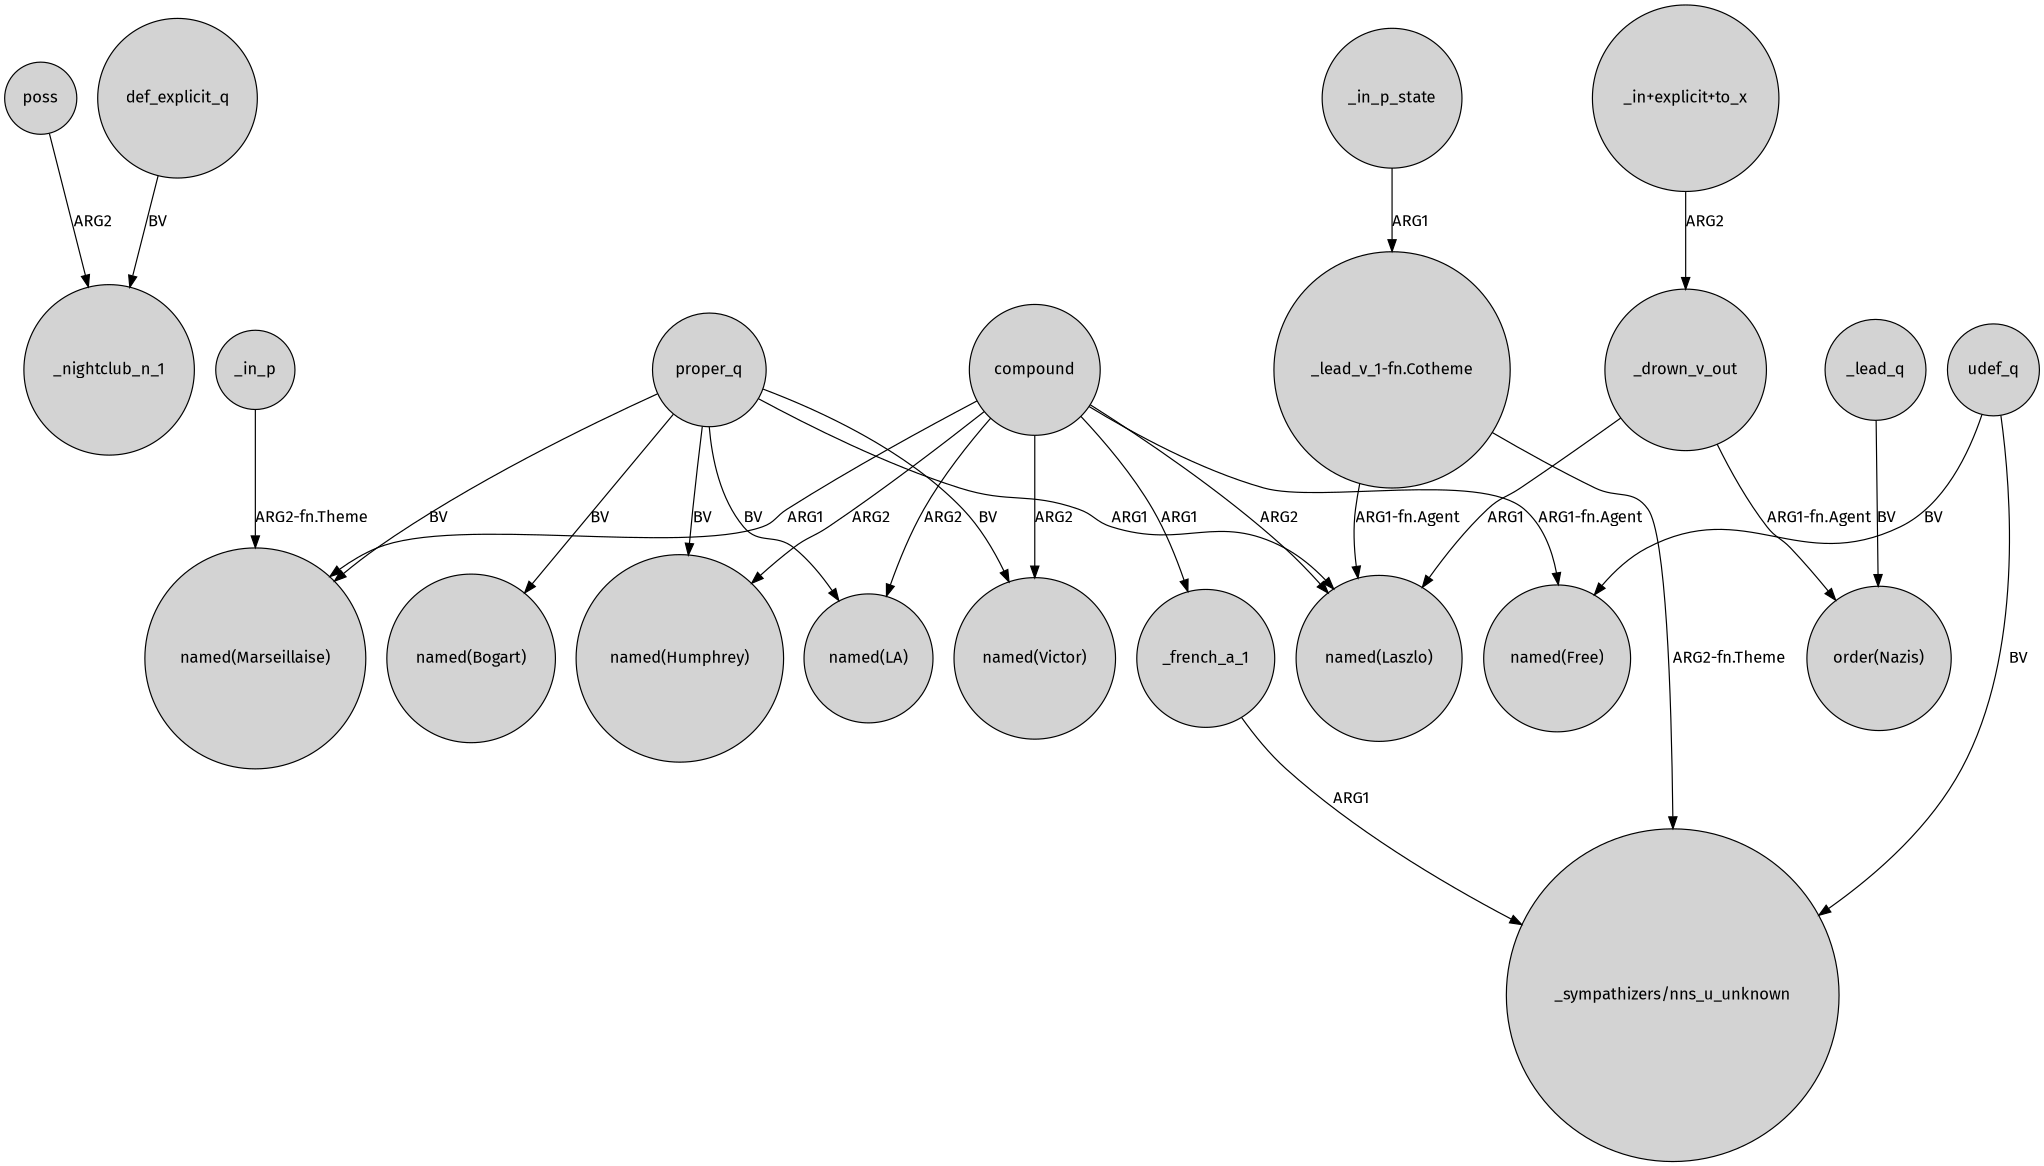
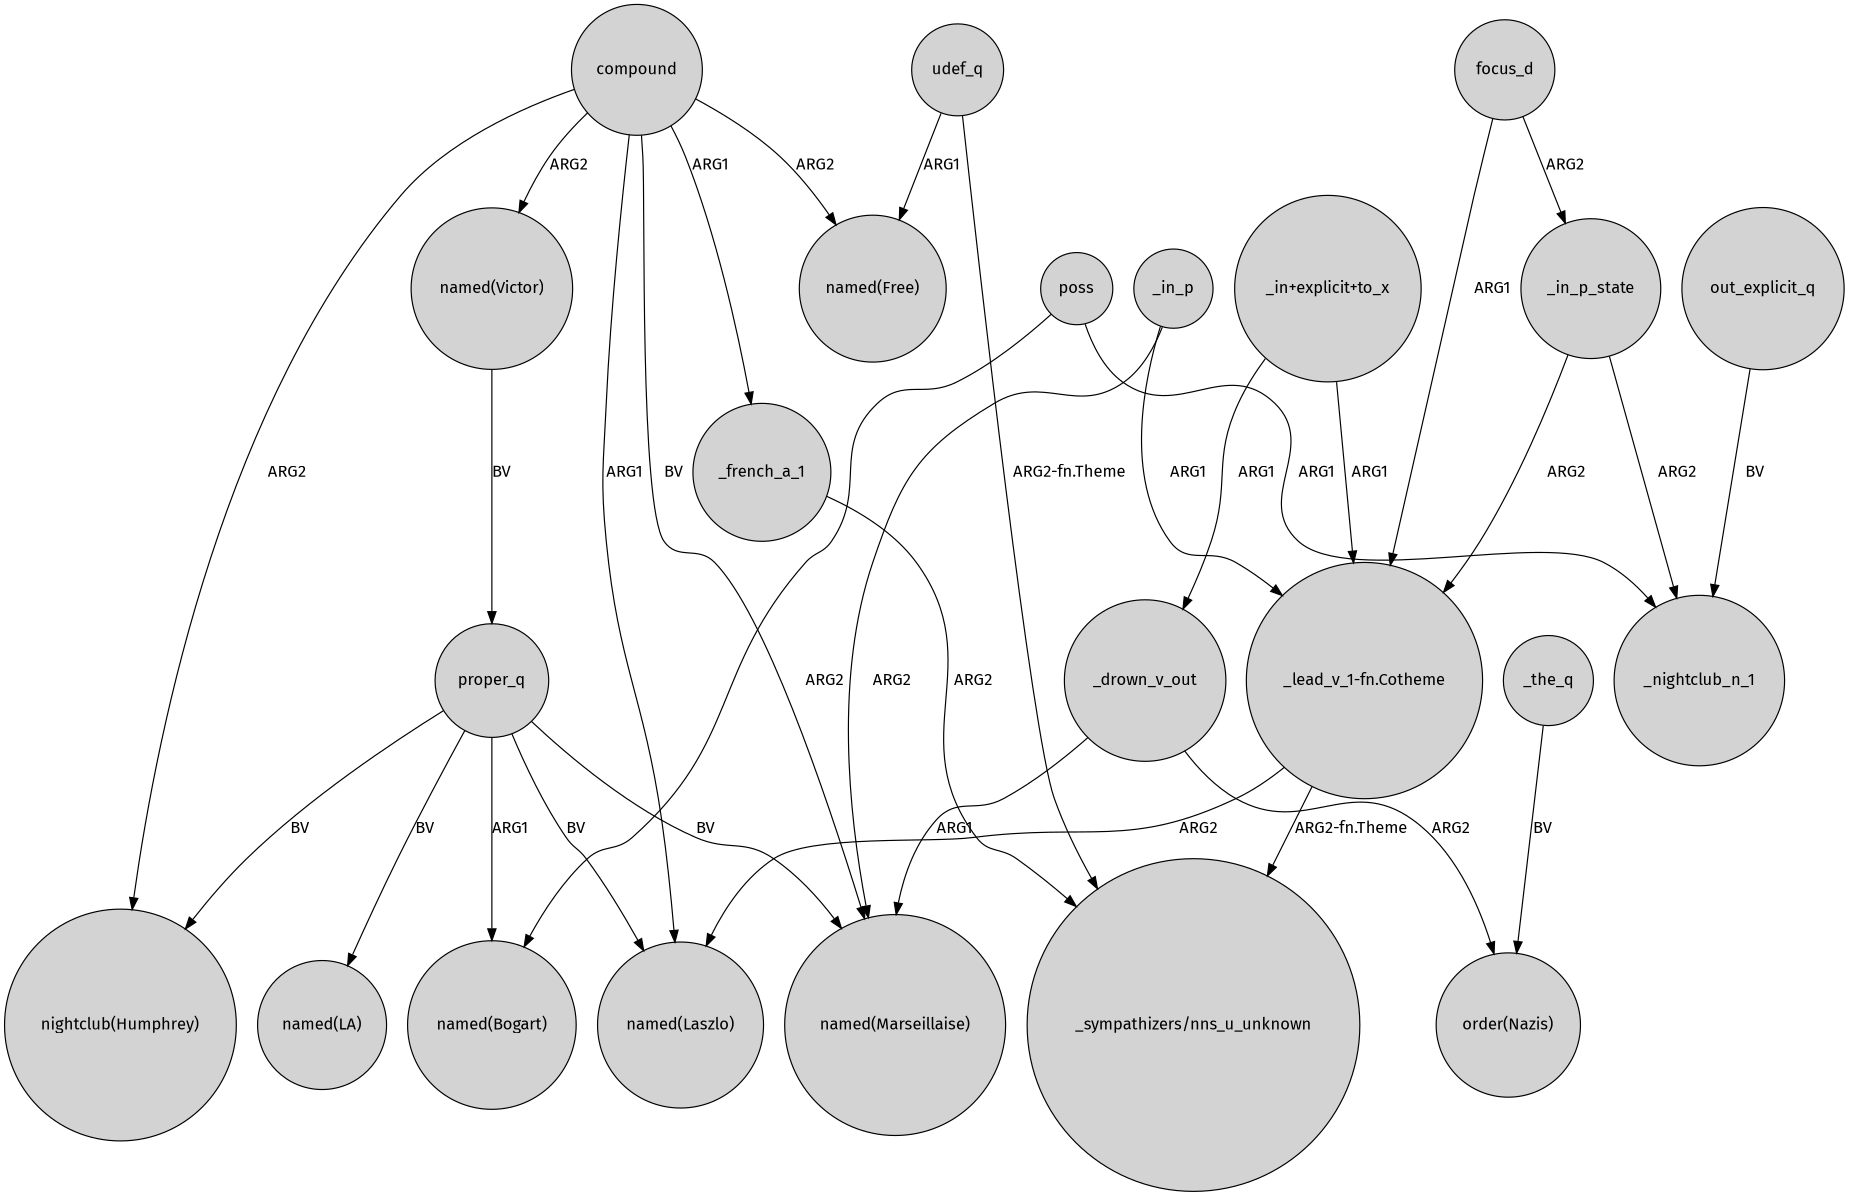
node "focus_d": added
node "def_explicit_q": label "def_explicit_q" -> "out_explicit_q"
edge "poss" -> "_nightclub_n_1": label "ARG2" -> "ARG1"
edge "_in_p_state" -> "_lead_v_1-fn.Cotheme": label "ARG1" -> "ARG2"
edge "_in+explicit+to_x" -> "_drown_v_out": label "ARG2" -> "ARG1"
node "_lead_q": label "_lead_q" -> "_the_q"
edge "proper_q" -> "named(Victor)": reversed
edge "_in+explicit+to_x" -> "_lead_v_1-fn.Cotheme": added, label "ARG1"
edge "_in_p_state" -> "_nightclub_n_1": added, label "ARG2"
edge "_drown_v_out" -> "named(Laszlo)": now "_drown_v_out" -> "named(Marseillaise)"
edge "_in_p" -> "_lead_v_1-fn.Cotheme": added, label "ARG1"
edge "compound" -> "named(LA)": removed, label "ARG2"
edge "_in_p" -> "named(Marseillaise)": label "ARG2-fn.Theme" -> "ARG2"
edge "proper_q" -> "named(Bogart)": label "BV" -> "ARG1"
edge "compound" -> "named(Marseillaise)": label "ARG1" -> "BV"
edge "proper_q" -> "named(Laszlo)": label "ARG1" -> "BV"
edge "compound" -> "named(Laszlo)": label "ARG2" -> "ARG1"
edge "_lead_v_1-fn.Cotheme" -> "named(Laszlo)": label "ARG1-fn.Agent" -> "ARG2"
edge "compound" -> "named(Free)": label "ARG1-fn.Agent" -> "ARG2"
edge "_drown_v_out" -> "order(Nazis)": label "ARG1-fn.Agent" -> "ARG2"
edge "udef_q" -> "named(Free)": label "BV" -> "ARG1"
edge "poss" -> "named(Bogart)": added, label "ARG2"
node "named(Humphrey)": label "named(Humphrey)" -> "nightclub(Humphrey)"
edge "udef_q" -> "_sympathizers/nns_u_unknown": label "BV" -> "ARG2-fn.Theme"
edge "_french_a_1" -> "_sympathizers/nns_u_unknown": label "ARG1" -> "ARG2"
